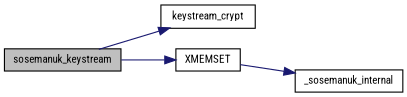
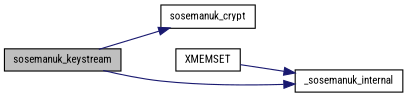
node "keystream_crypt": label "keystream_crypt" -> "sosemanuk_crypt"
edge "sosemanuk_keystream" -> "XMEMSET": now "sosemanuk_keystream" -> "_sosemanuk_internal"
